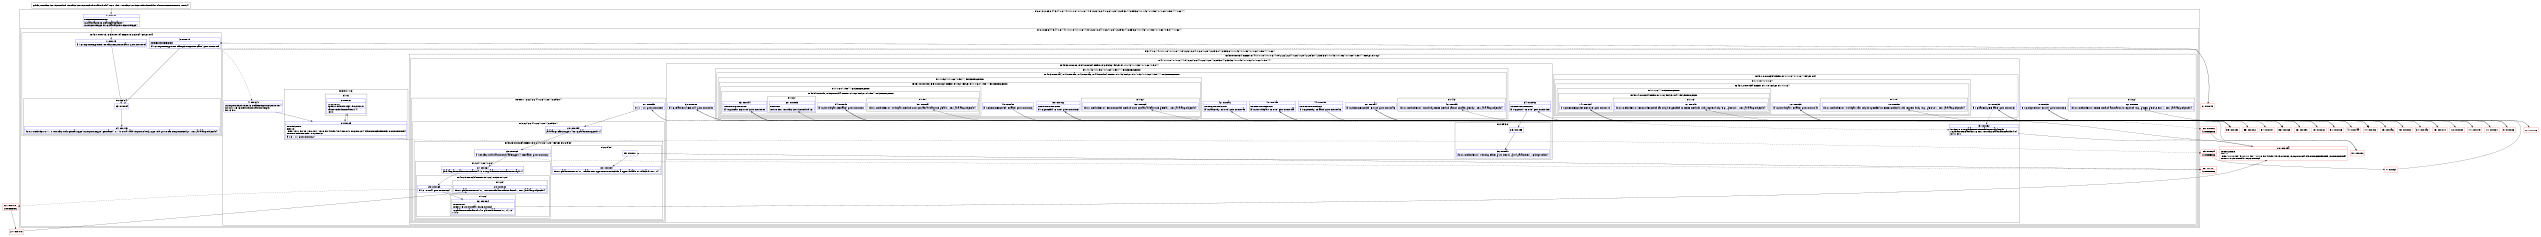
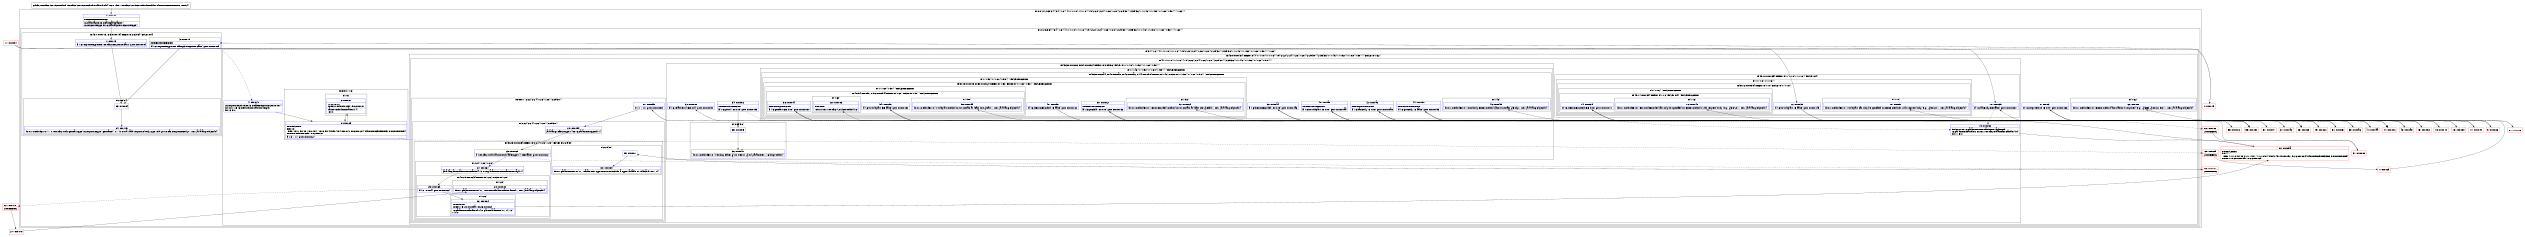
edge "10: 0x0035" -> "11: 0x0037": reversed
node "33: 0x0090": removed
node "43: 0x00ae": added
